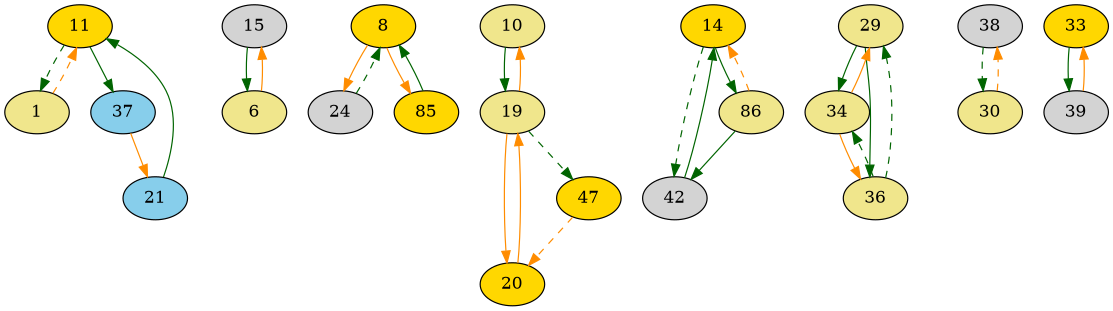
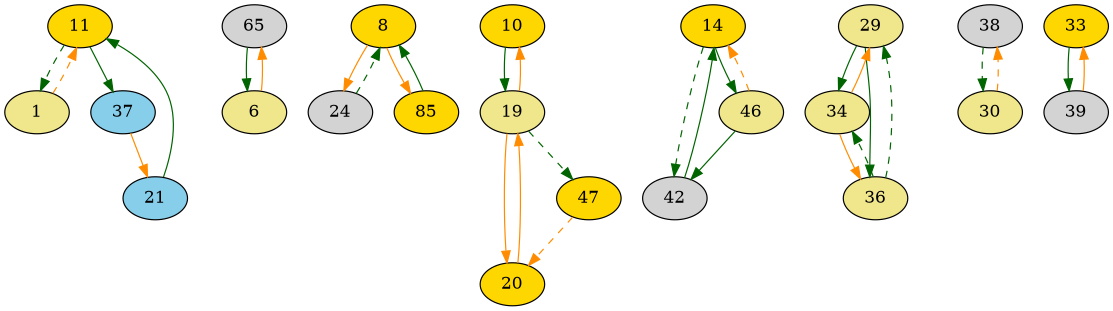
node "15": label "15" -> "65"
node "10": fillcolor khaki -> gold
node "86": label "86" -> "46"
